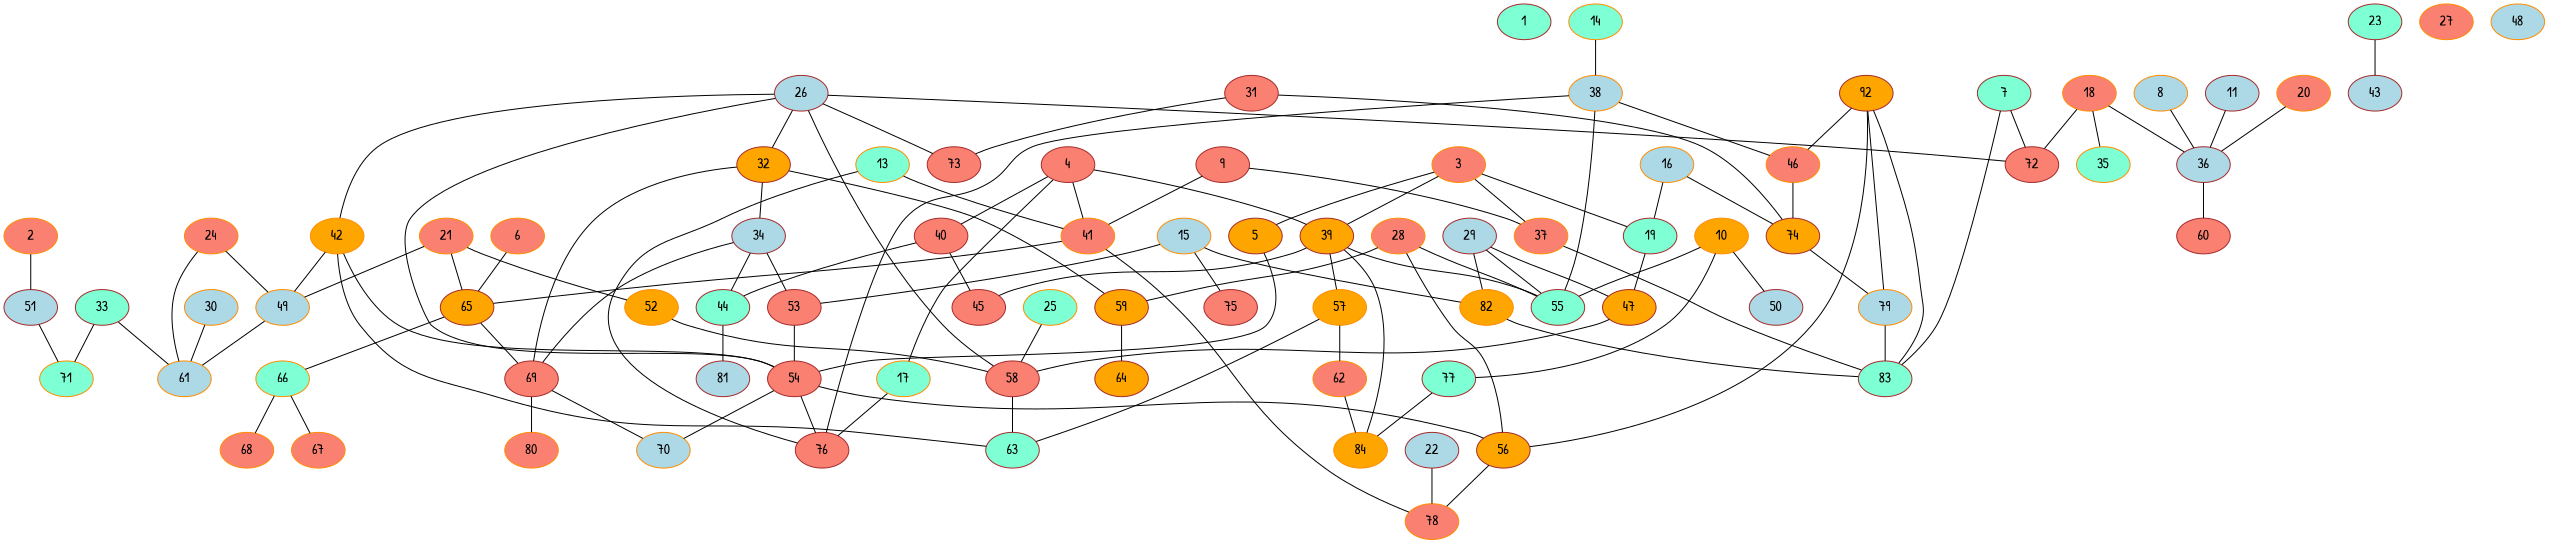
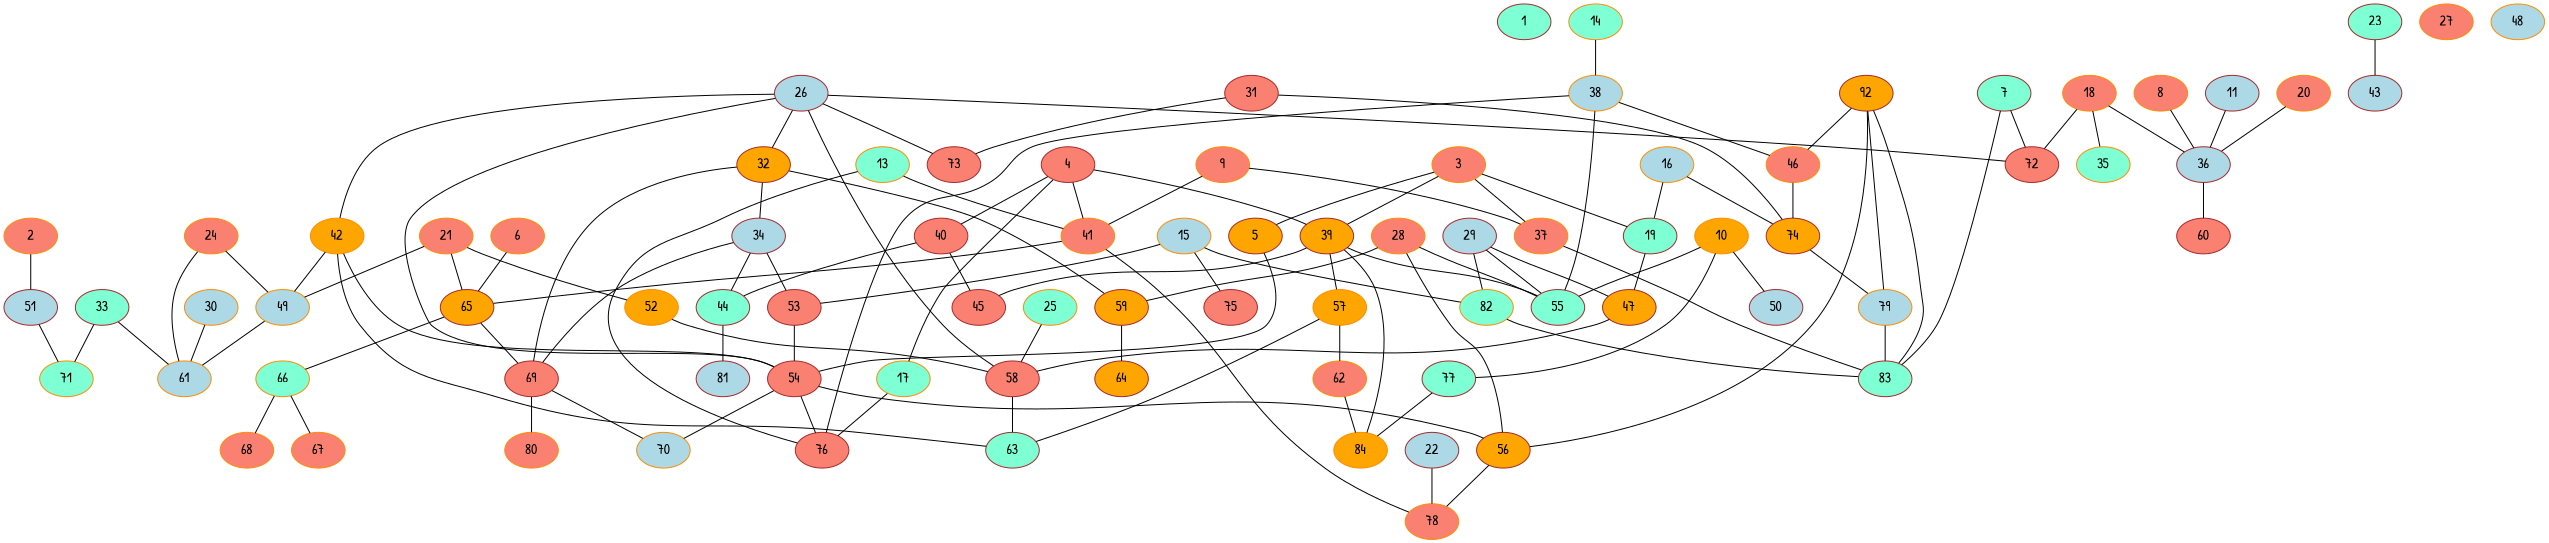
node "8": fillcolor lightblue -> salmon
node "9": color brown -> darkorange
node "82": fillcolor orange -> aquamarine
